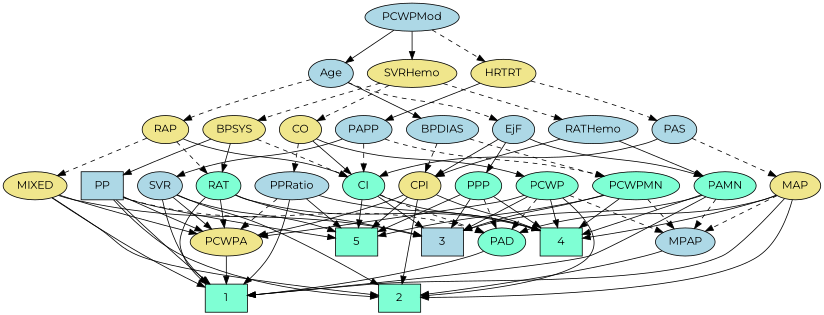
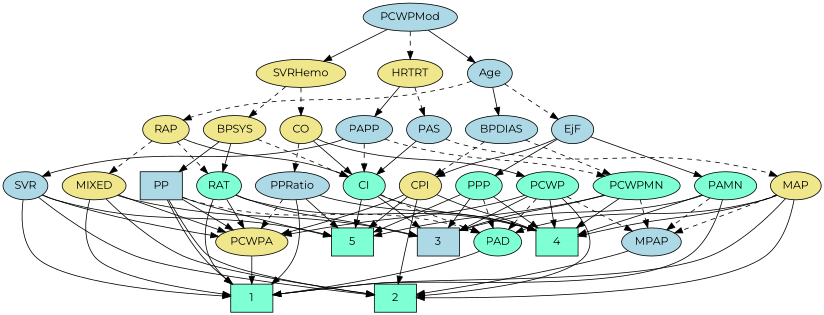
node "RATHemo": removed
